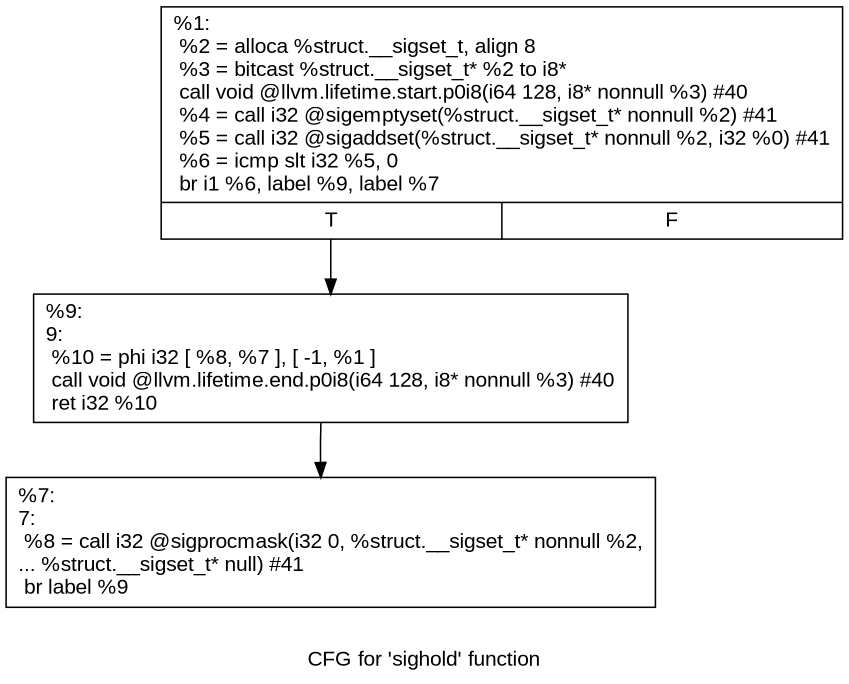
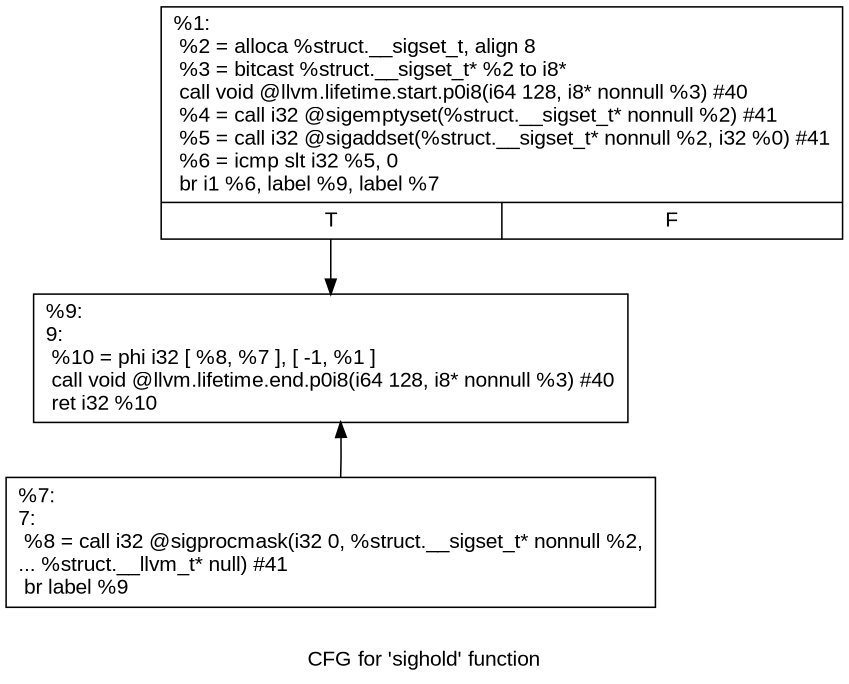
edge "%9:" -> "%7:": reversed
node "%7:": text "... %struct.__sigset_t* null) #41" -> "... %struct.__llvm_t* null) #41"
